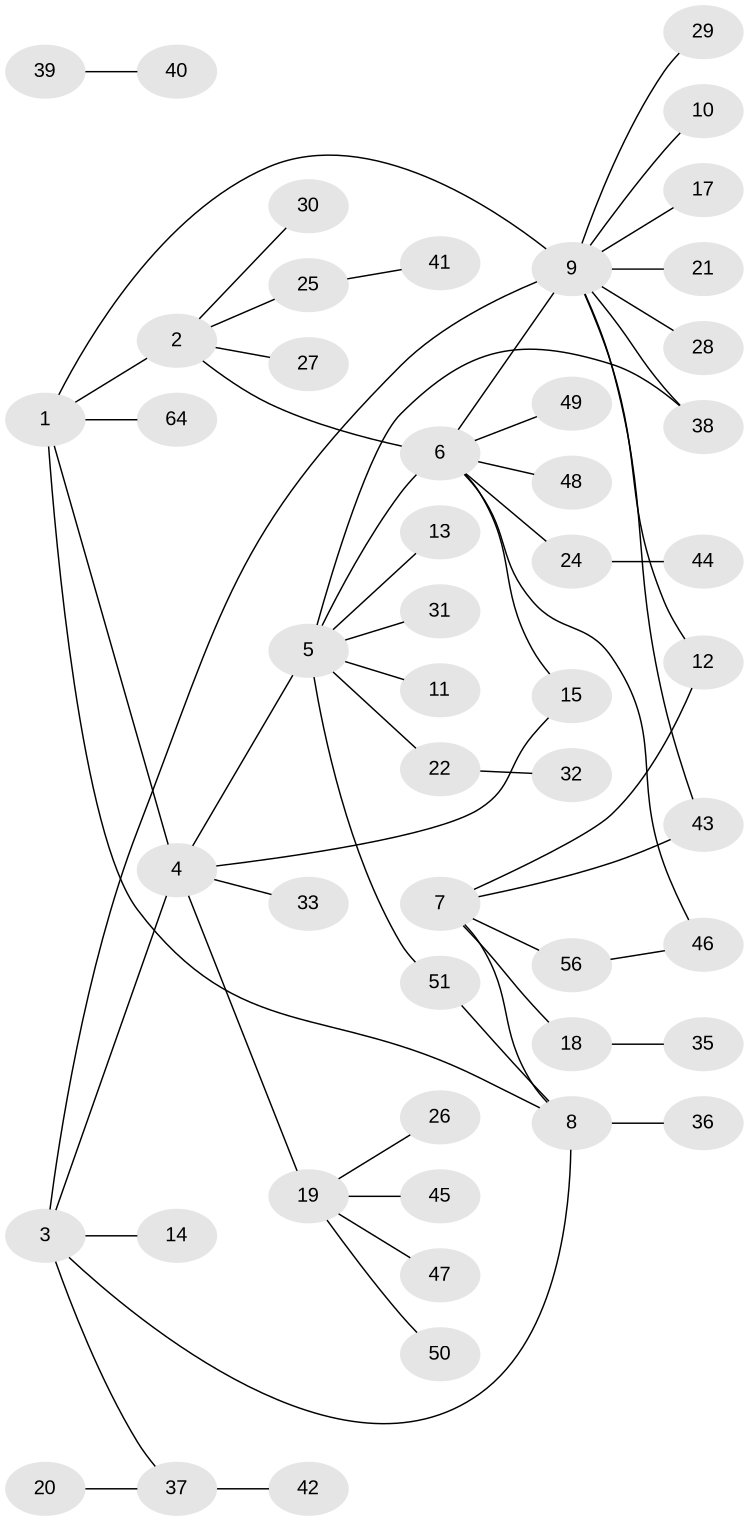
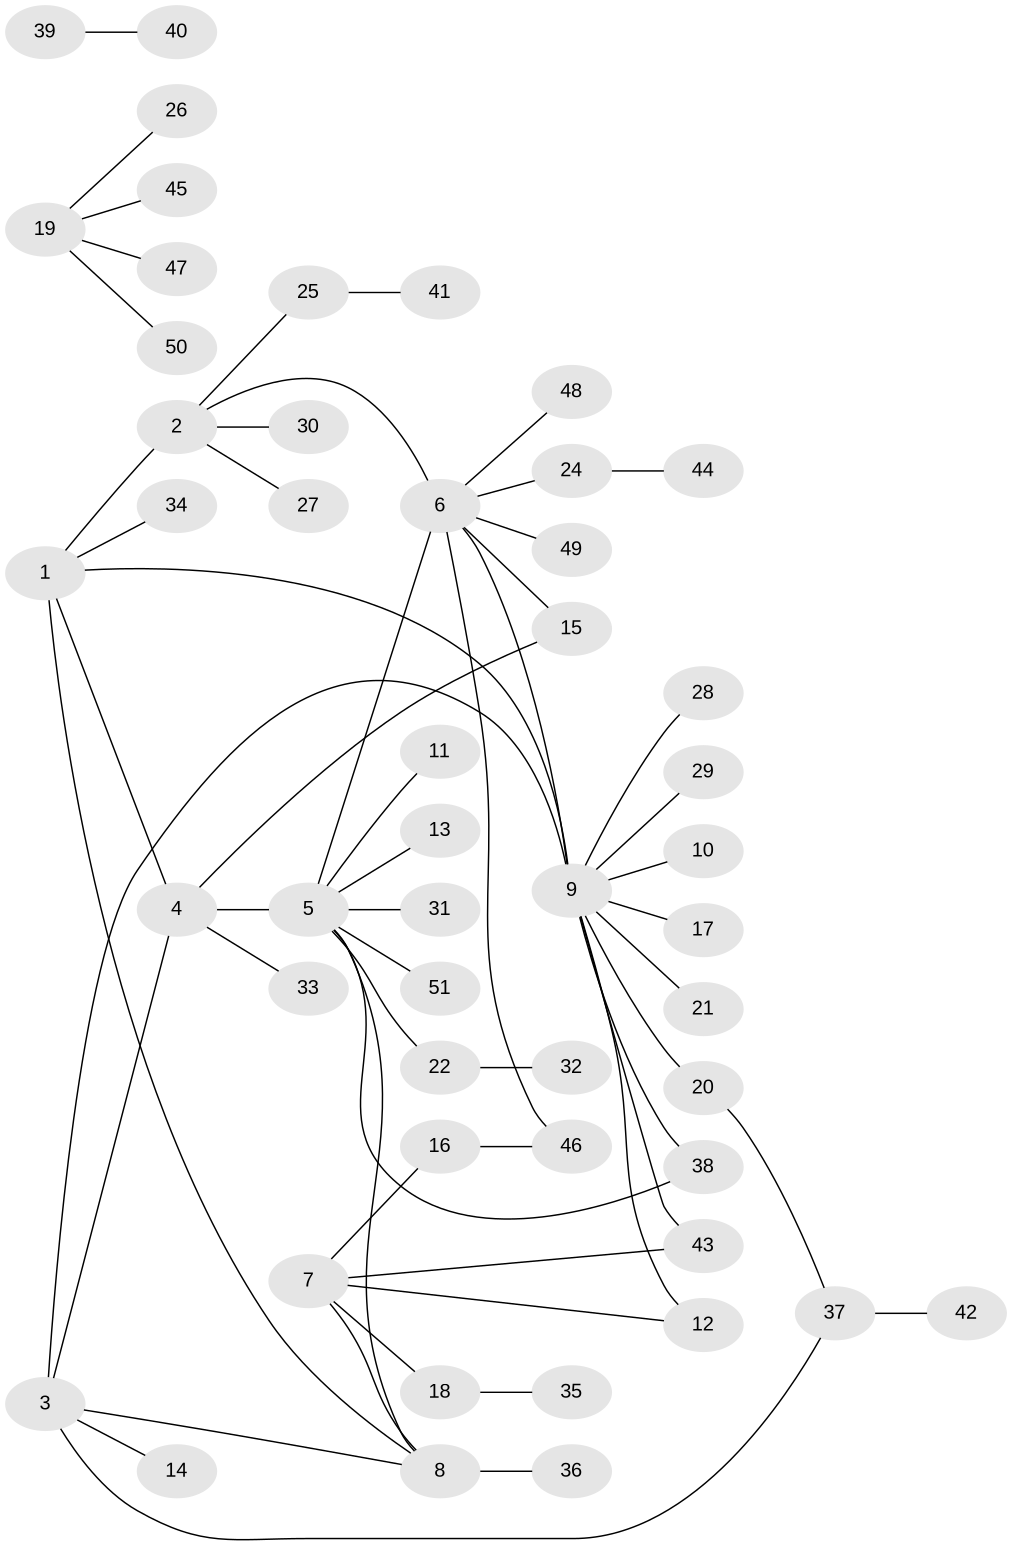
node "64": label "64" -> "34"
node "56": label "56" -> "16"
edge "9" -- "20": added
edge "4" -- "19": removed
edge "51" -- "8": now "5" -- "8"
